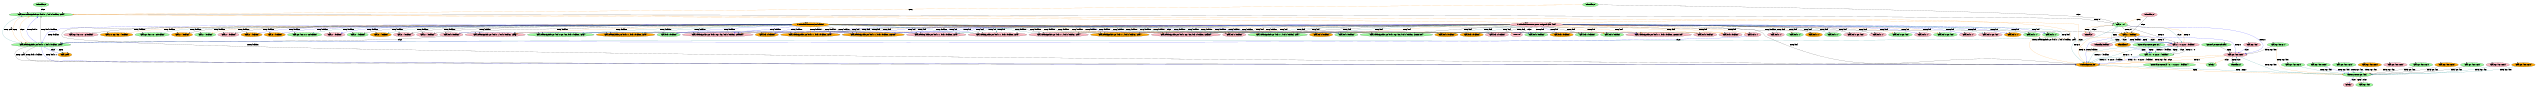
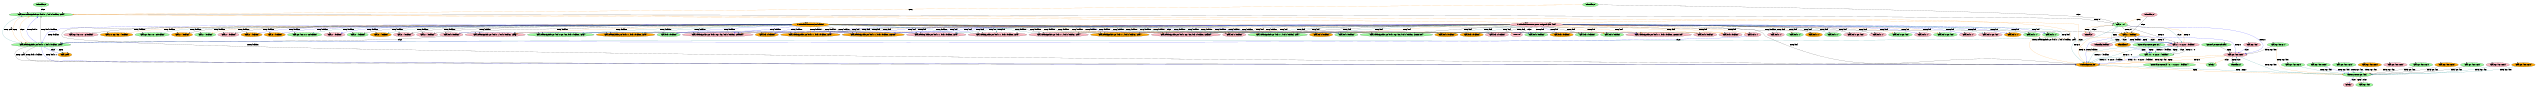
edge "(MethodParameterIn,const unsigned char *buf)" -> "(Call,read_u64_leb128 (buf + 1, buf + buf_len, &val))": label "DDG: buf" -> "DDG: len"
edge "(Call,!(n > 0 && n < buf_len))" -> "(ControlStructure,if (!(n > 0 && n < buf_len)))": label "AST: " -> "CFG: "
